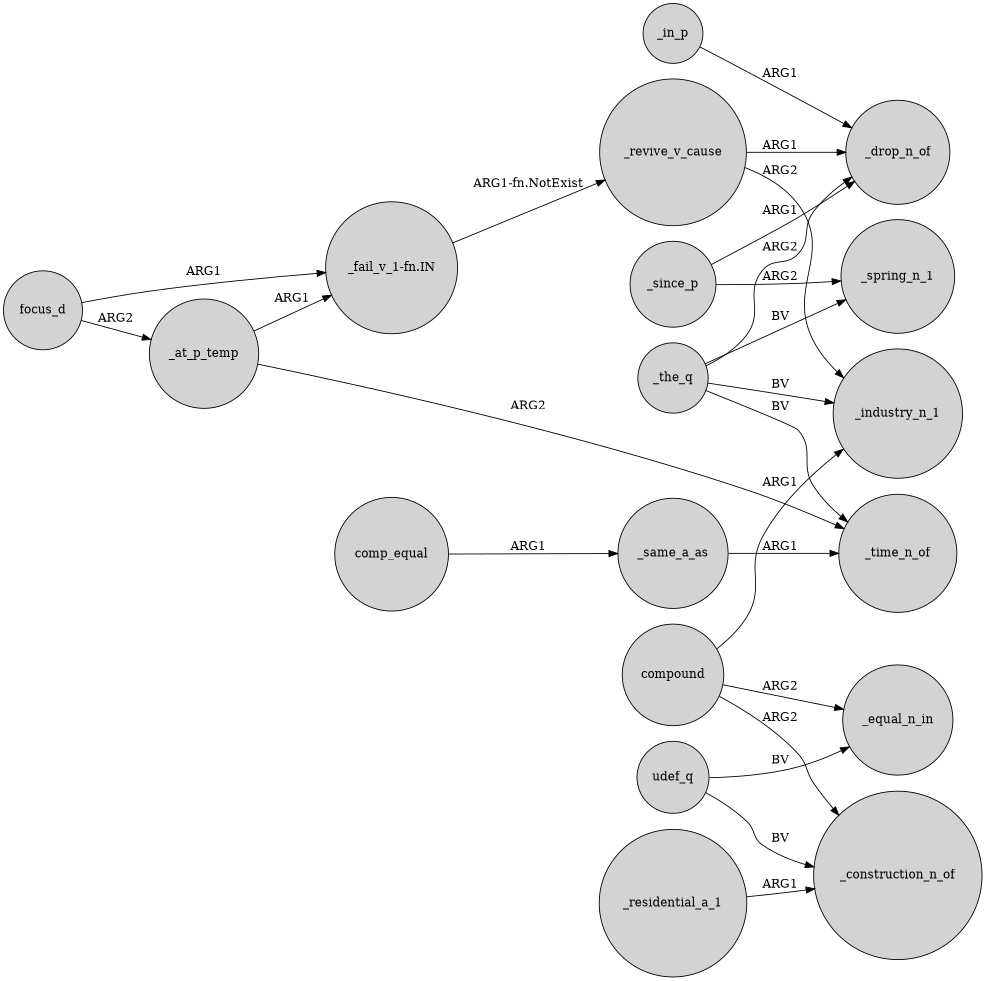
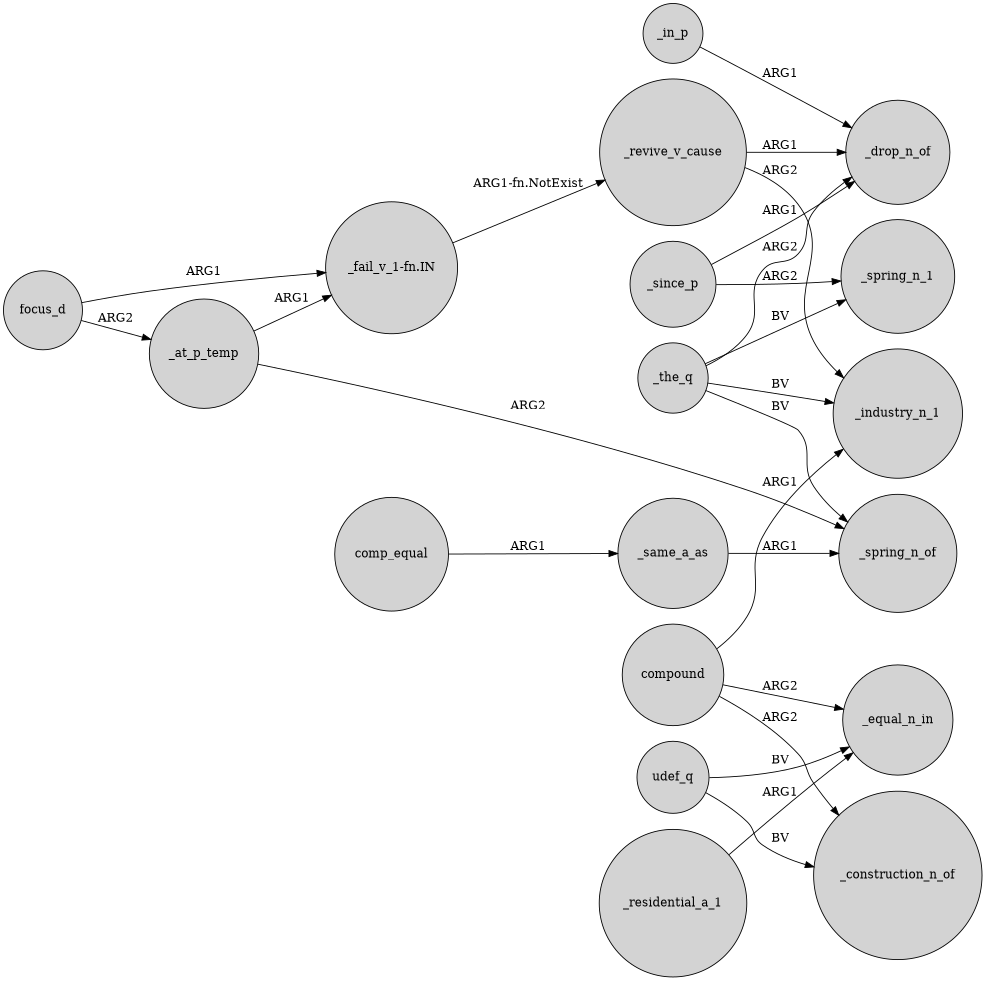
node "_time_n_of": label "_time_n_of" -> "_spring_n_of"
edge "_residential_a_1" -> "_construction_n_of": now "_residential_a_1" -> "_equal_n_in"
